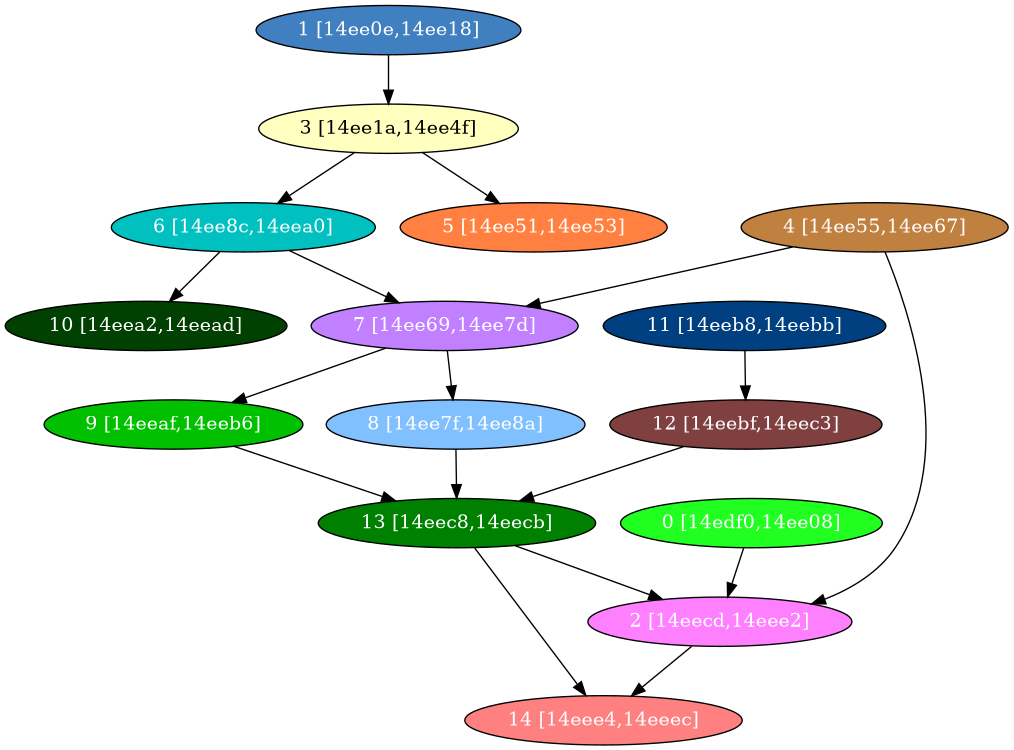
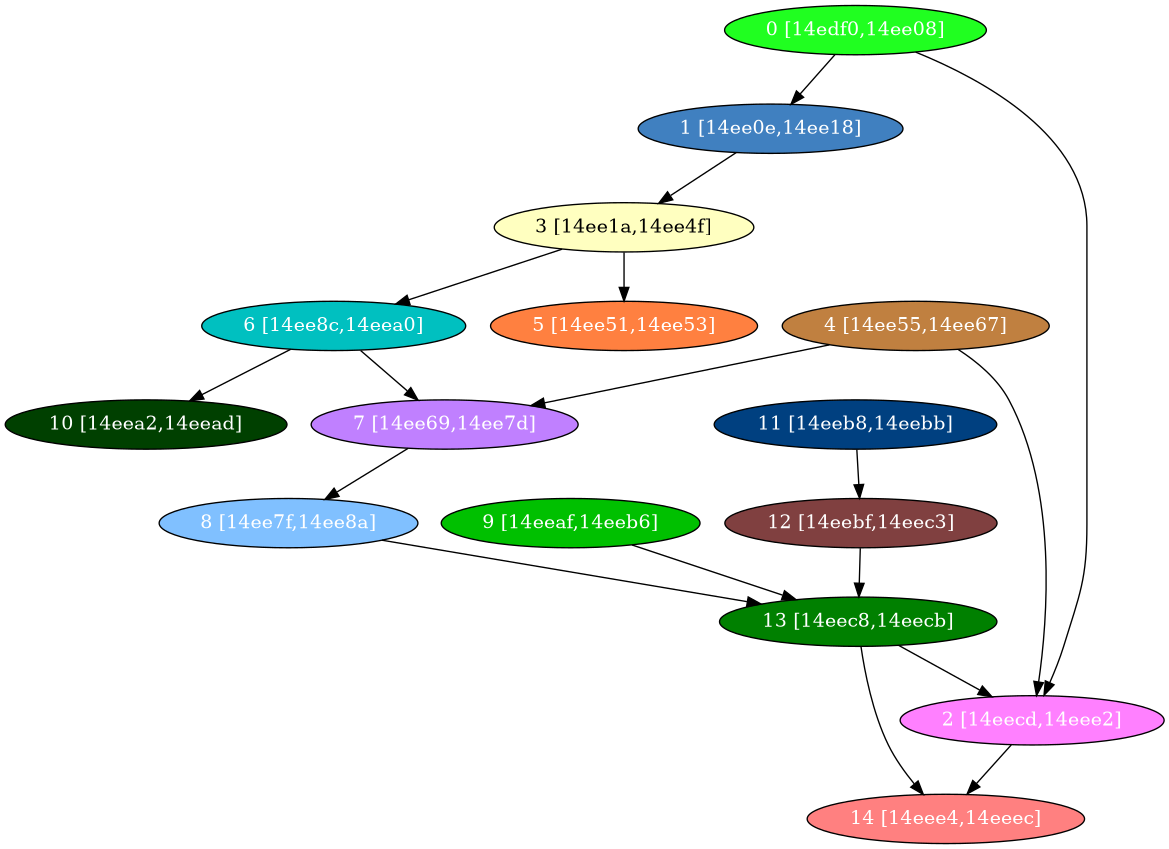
edge "0 [14edf0,14ee08]" -> "1 [14ee0e,14ee18]": added
edge "7 [14ee69,14ee7d]" -> "9 [14eeaf,14eeb6]": removed
